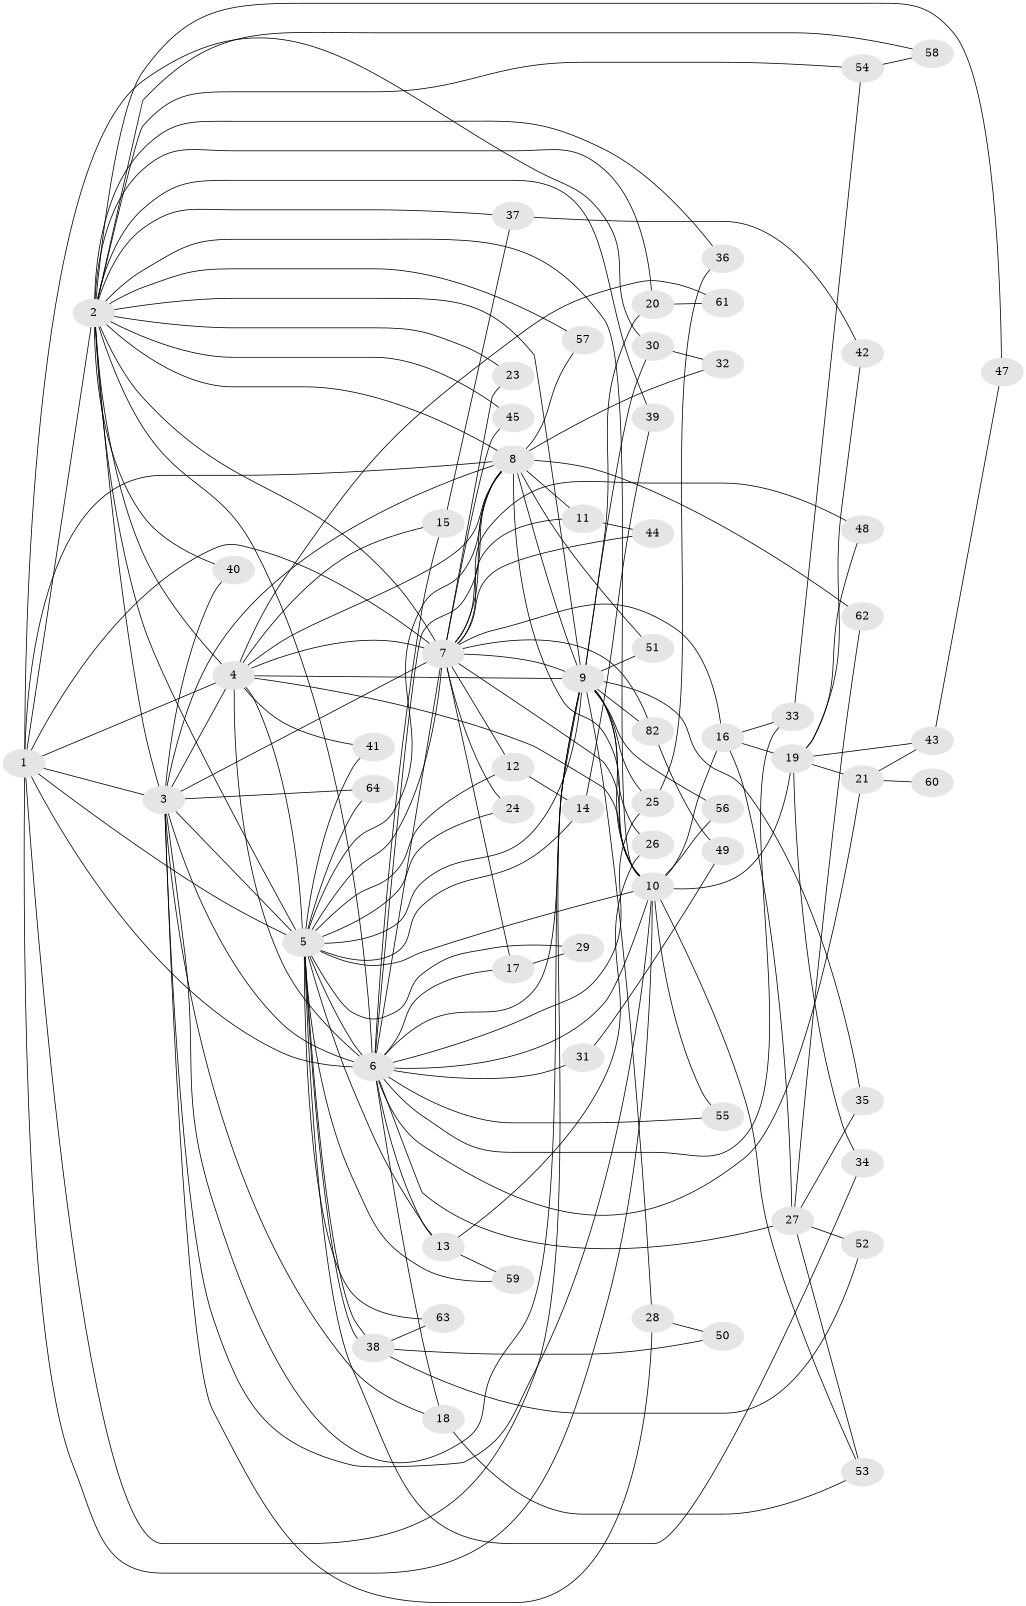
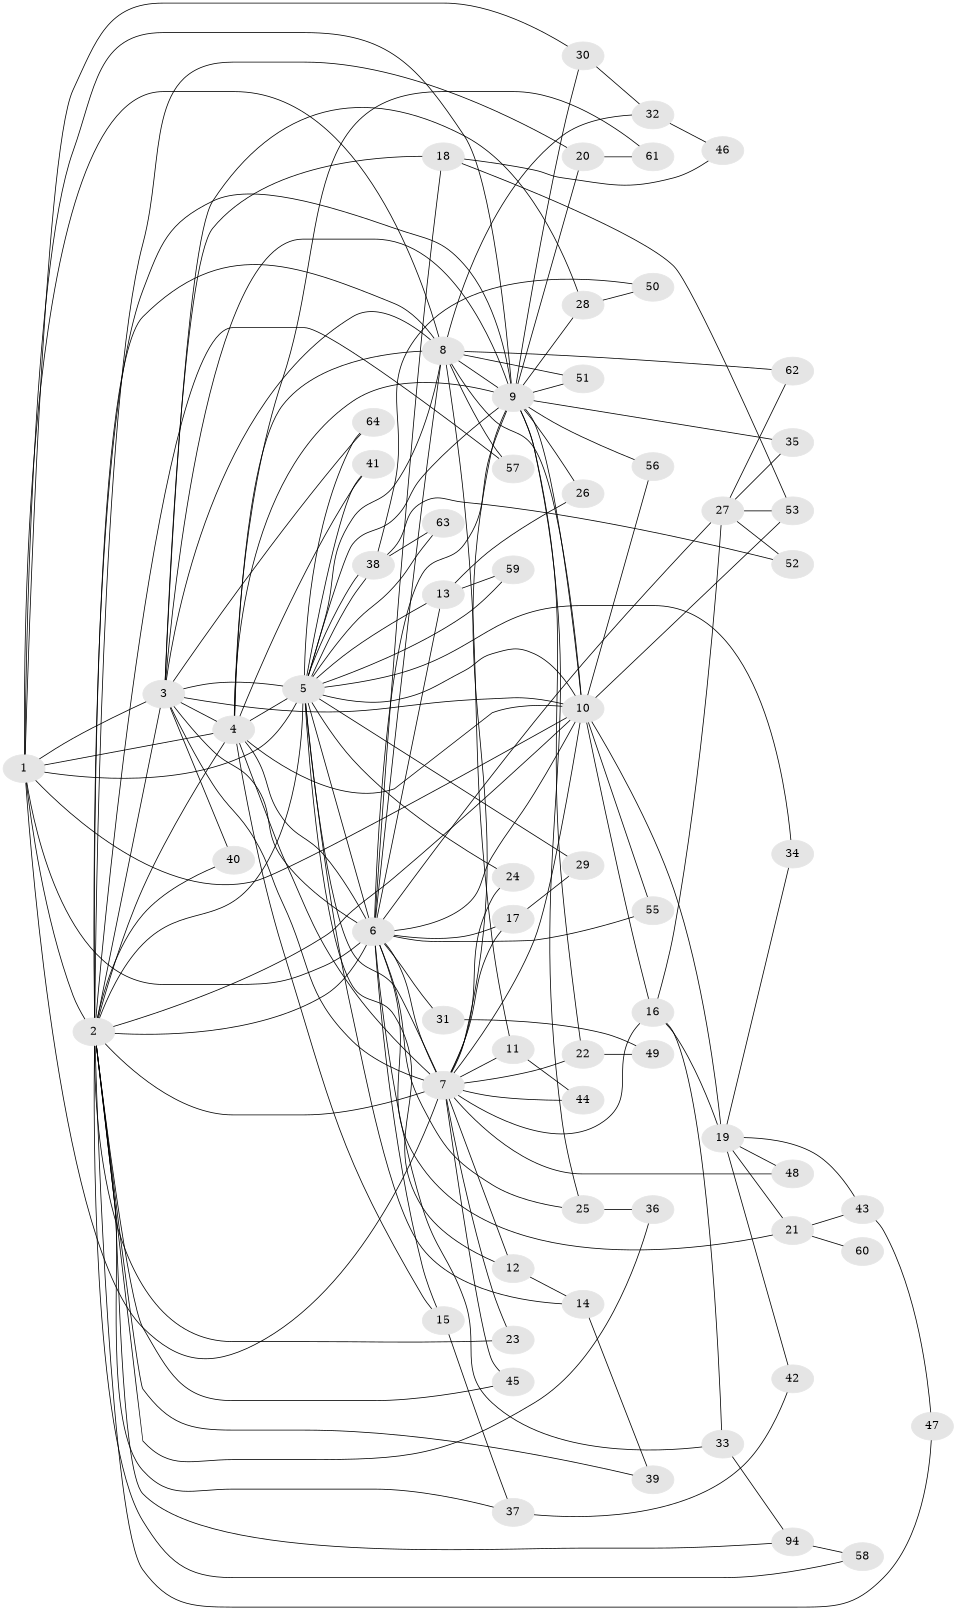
node "54": label "54" -> "94"
node "46": added
edge "8" -- "7": removed
node "82": label "82" -> "22"
